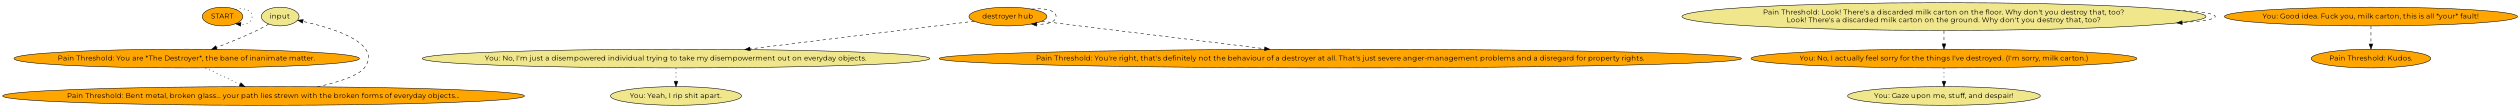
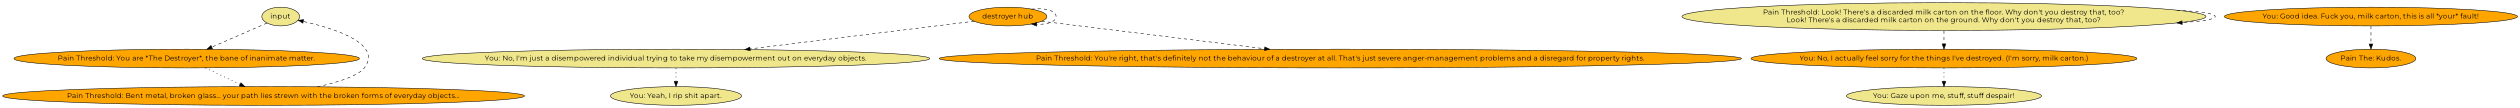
node "START": removed
node "Pain Threshold: Kudos.": label "Pain Threshold: Kudos." -> "Pain The: Kudos."
node "You: Gaze upon me, stuff, and despair!": label "You: Gaze upon me, stuff, and despair!" -> "You: Gaze upon me, stuff, stuff despair!"
